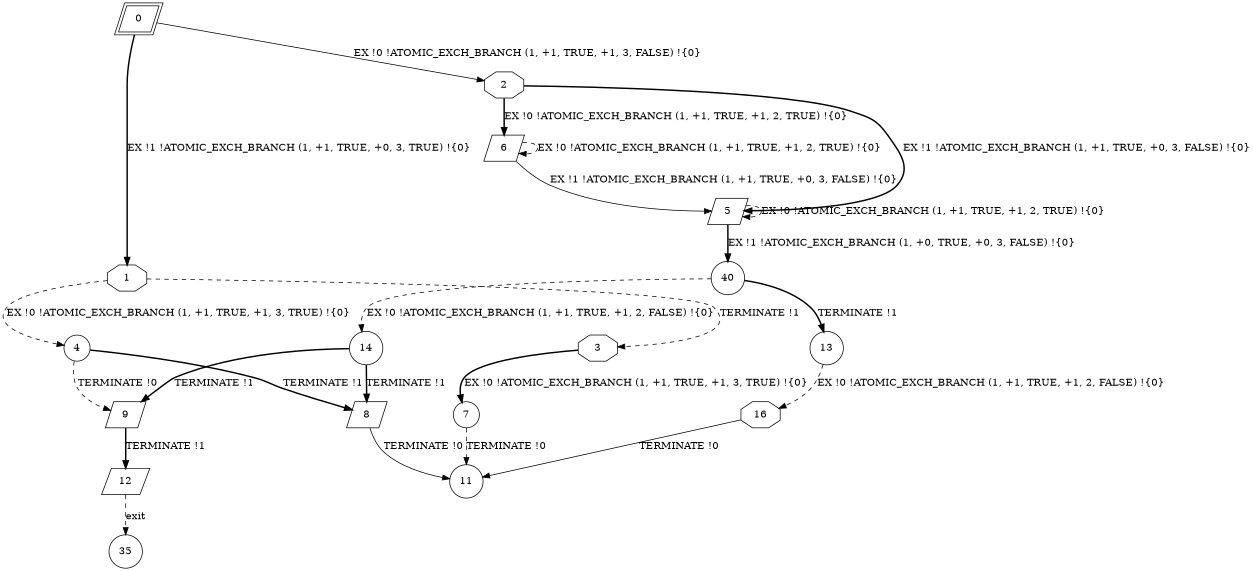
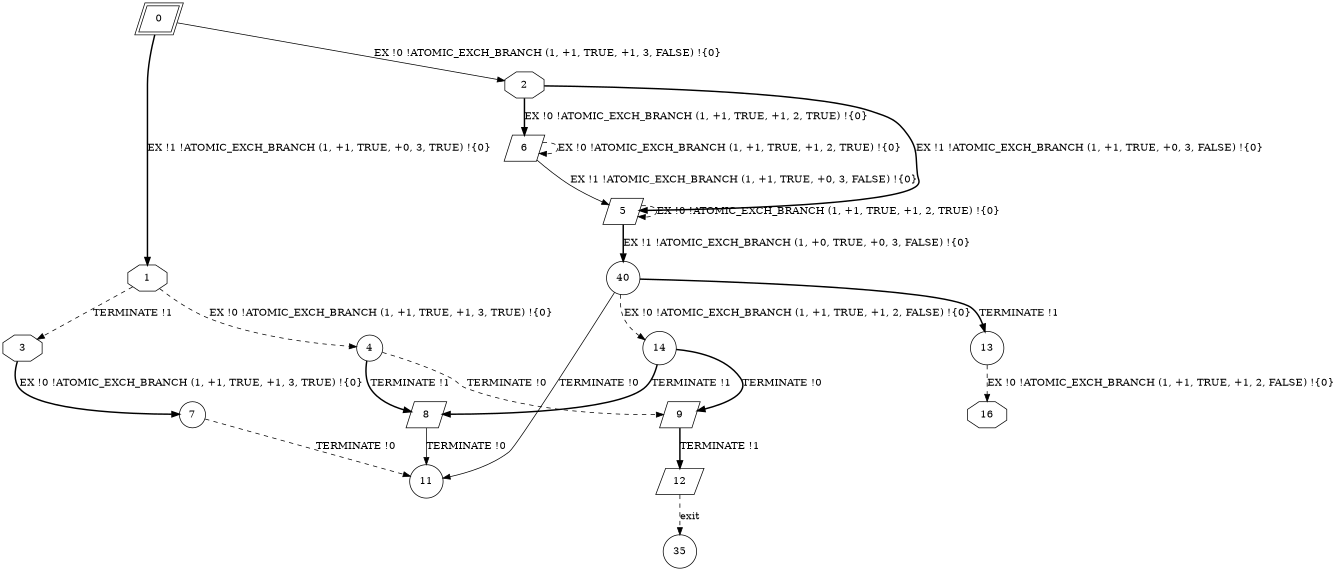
edge "14" -> "9": label "TERMINATE !1" -> "TERMINATE !0"
edge "16" -> "11": now "40" -> "11"
